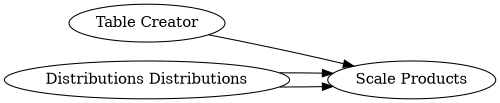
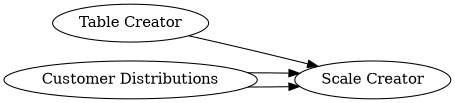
node "Distributions Distributions": label "Distributions Distributions" -> "Customer Distributions"
node "Scale Products": label "Scale Products" -> "Scale Creator"
